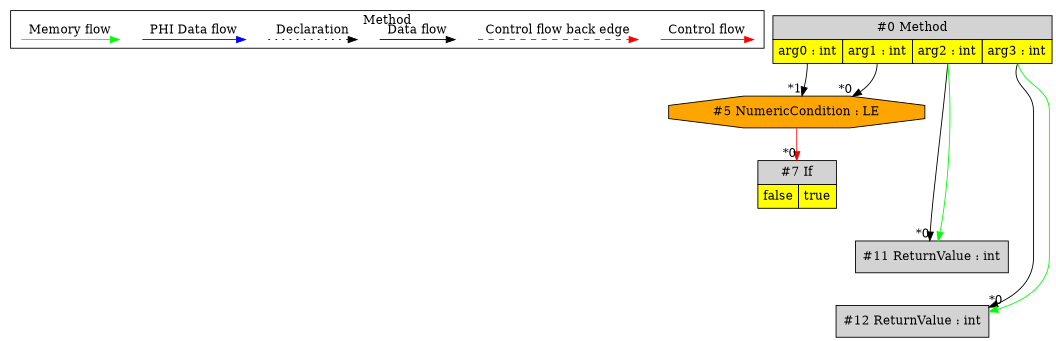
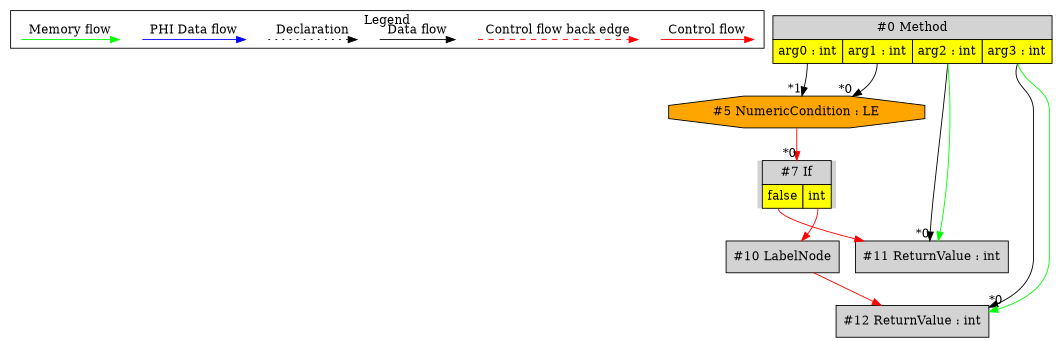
cluster "Method": label "Method" -> "Legend"
node "#7 If": text "true" -> "int"
edge "#7 If" -> "#11 ReturnValue : int": added
node "#10 LabelNode": added
